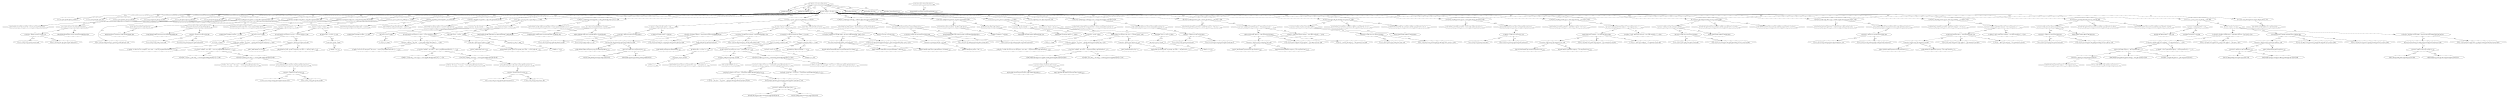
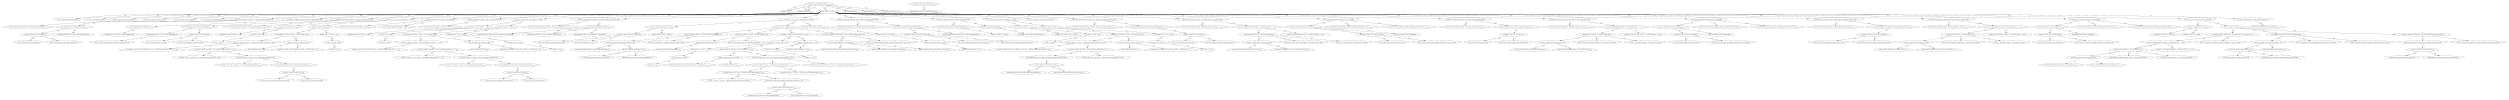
edge "(<operator>.assignment,modified = remoteFile.lastModified())" -> "(IDENTIFIER,modified,modified = remoteFile.lastModified())": now "(IDENTIFIER,buildDir,this.home.getClassFile(buildDir))" -> "(IDENTIFIER,modified,modified = remoteFile.lastModified())"
